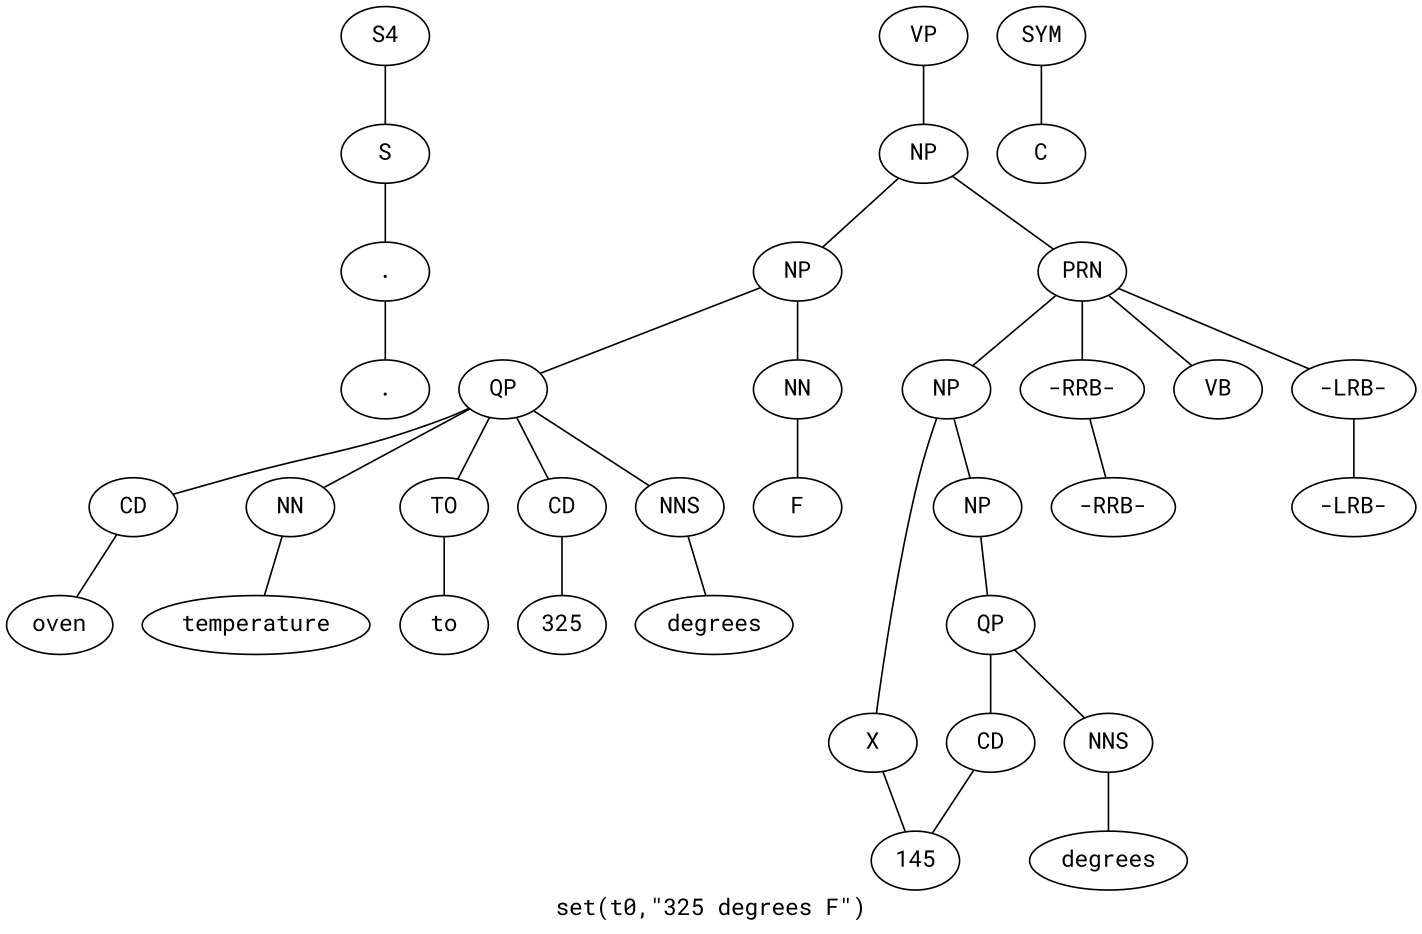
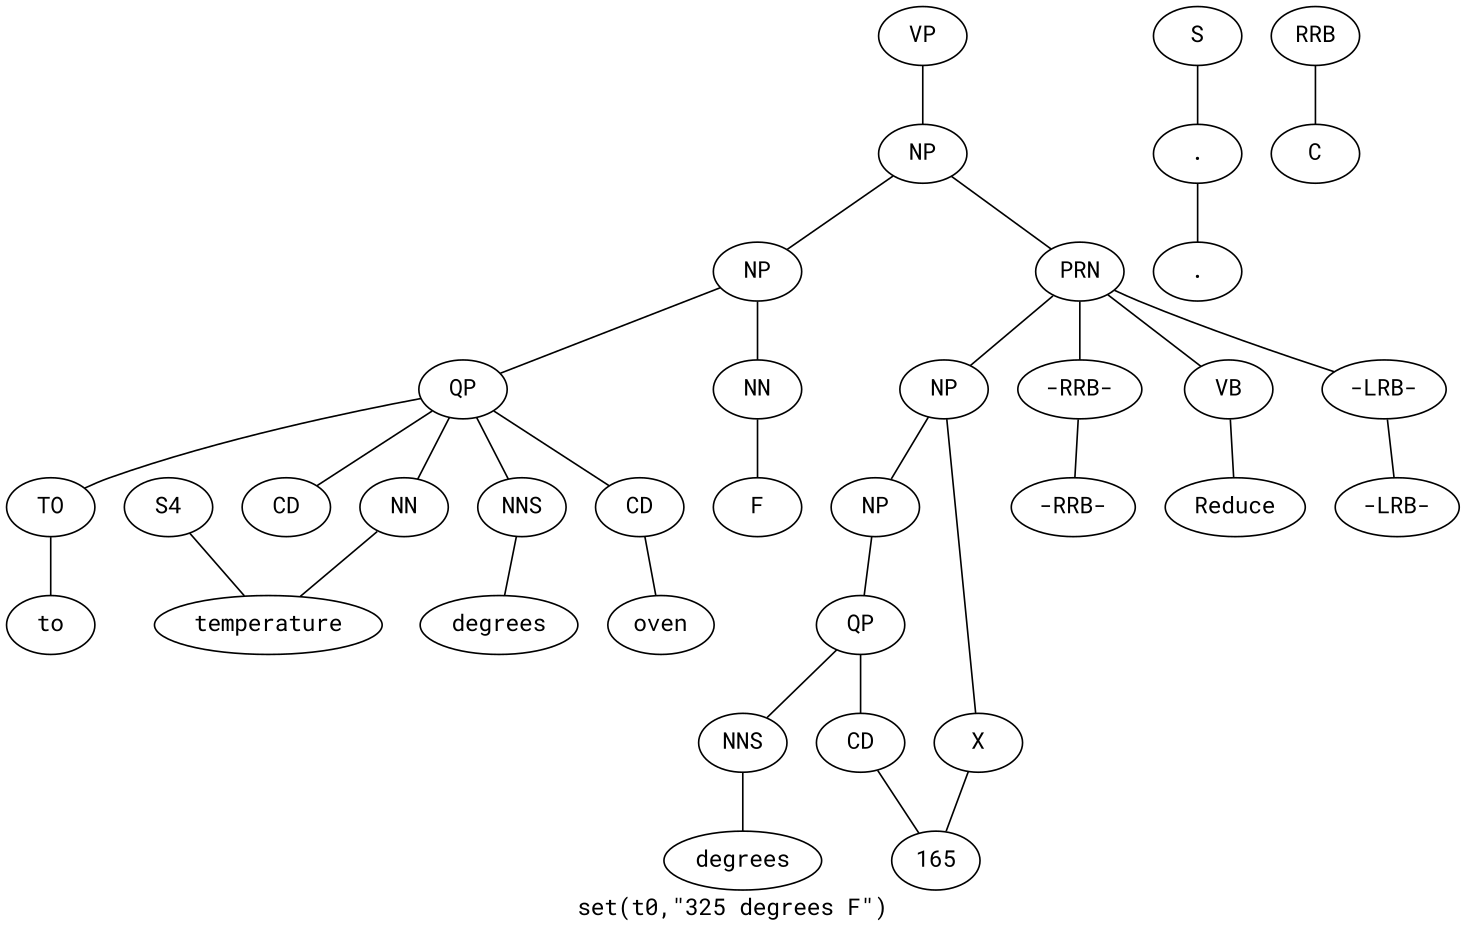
node "SYM": label "SYM" -> "RRB"
edge "S4" -- "S": now "S4" -- "temperature"
node "Reduce": added
node "325": removed
node "145": label "145" -> "165"
